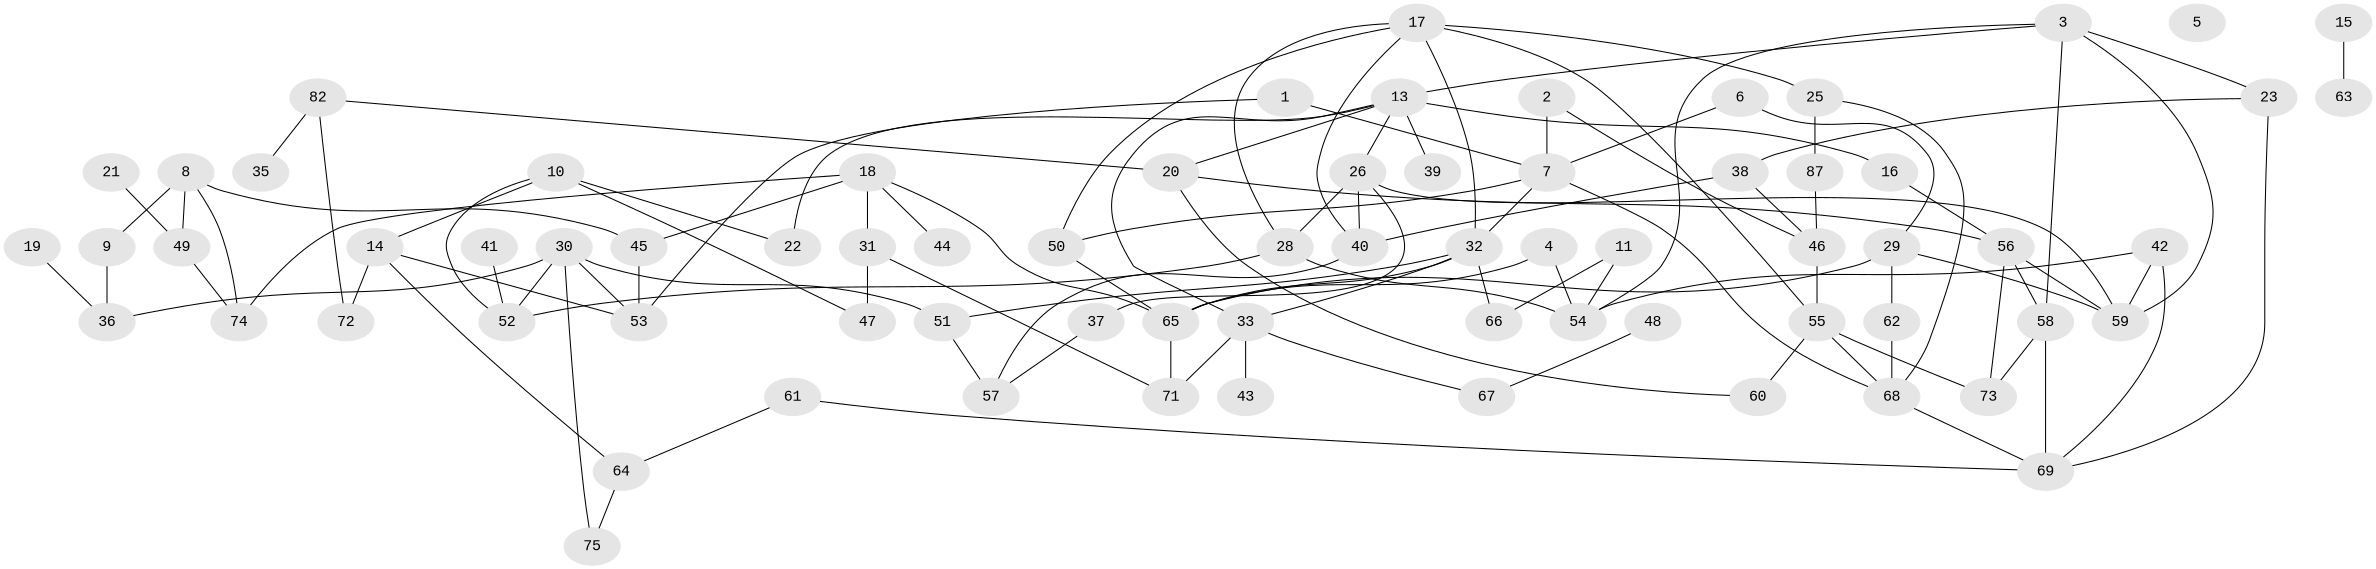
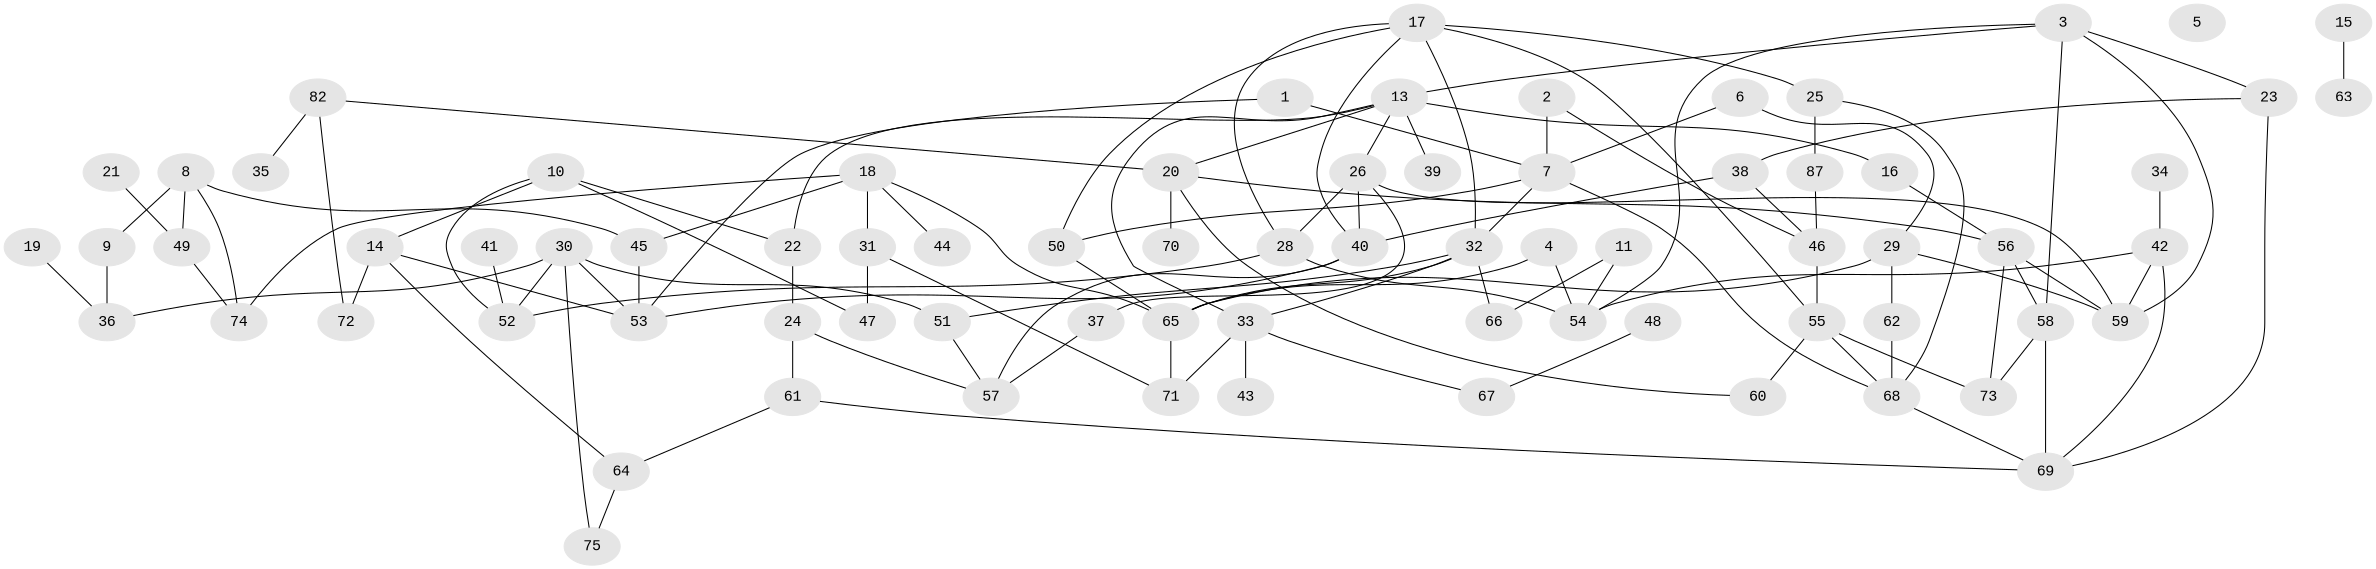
node "34": added
node "70": added
edge "40" -- "53": added
node "24": added
